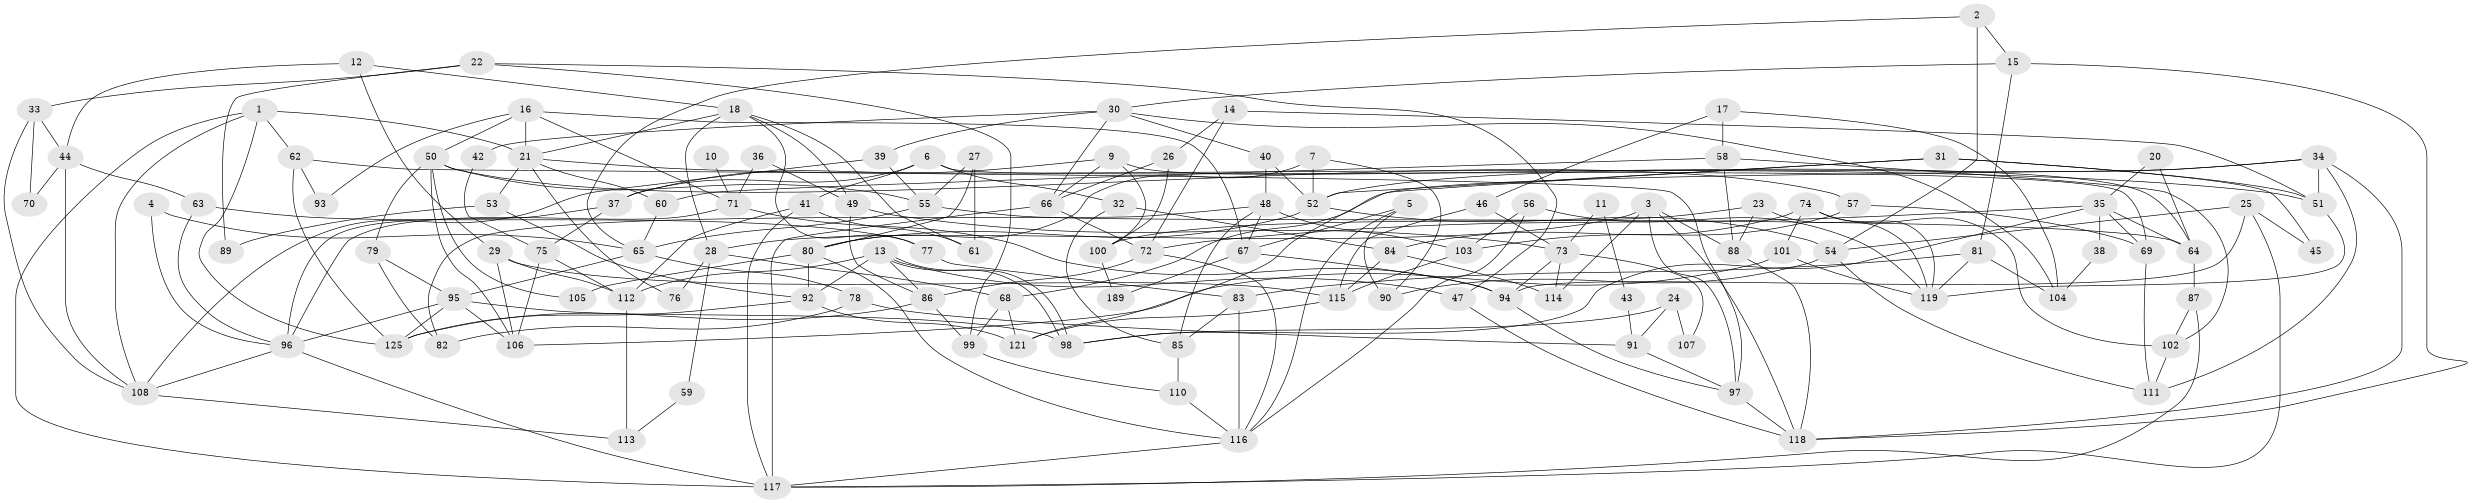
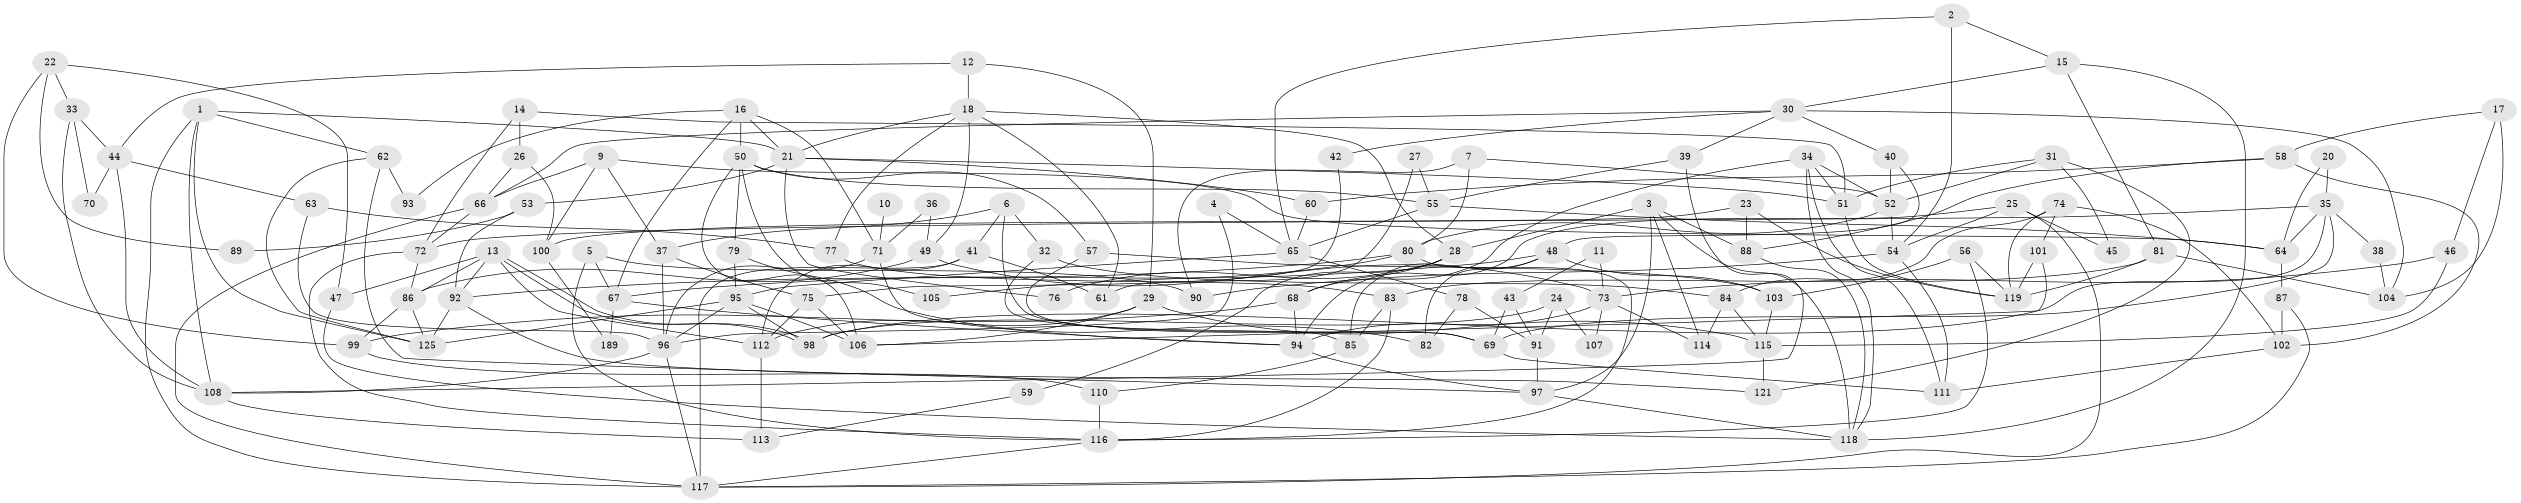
edge "27" -- "80": removed
edge "68" -- "121": now "68" -- "94"
edge "43" -- "69": added
